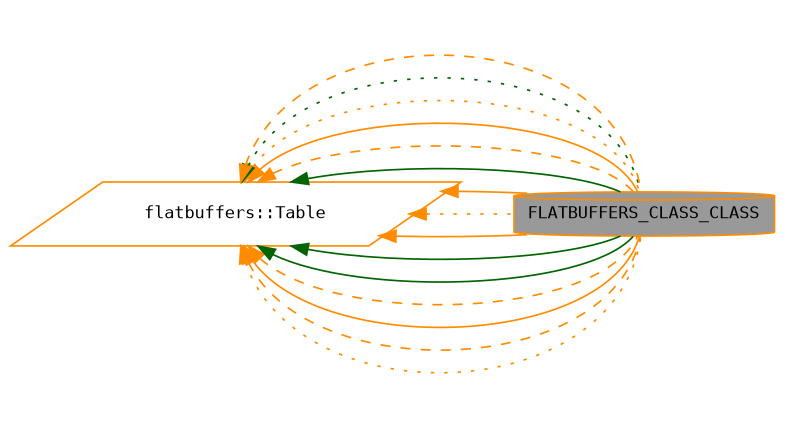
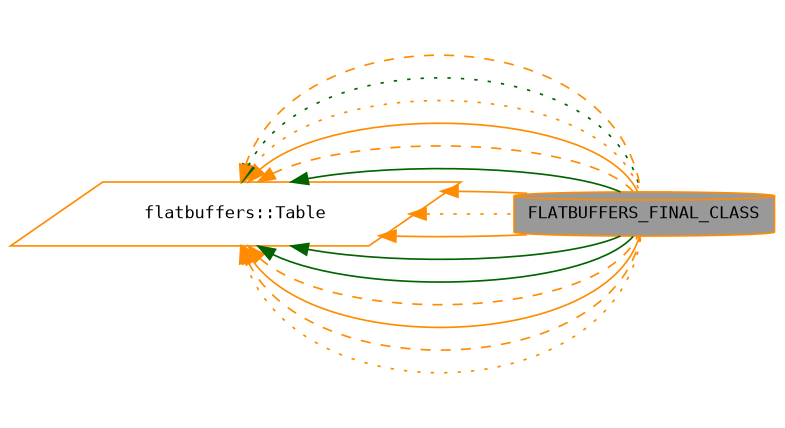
node "FLATBUFFERS_CLASS_CLASS": label "FLATBUFFERS_CLASS_CLASS" -> "FLATBUFFERS_FINAL_CLASS"
